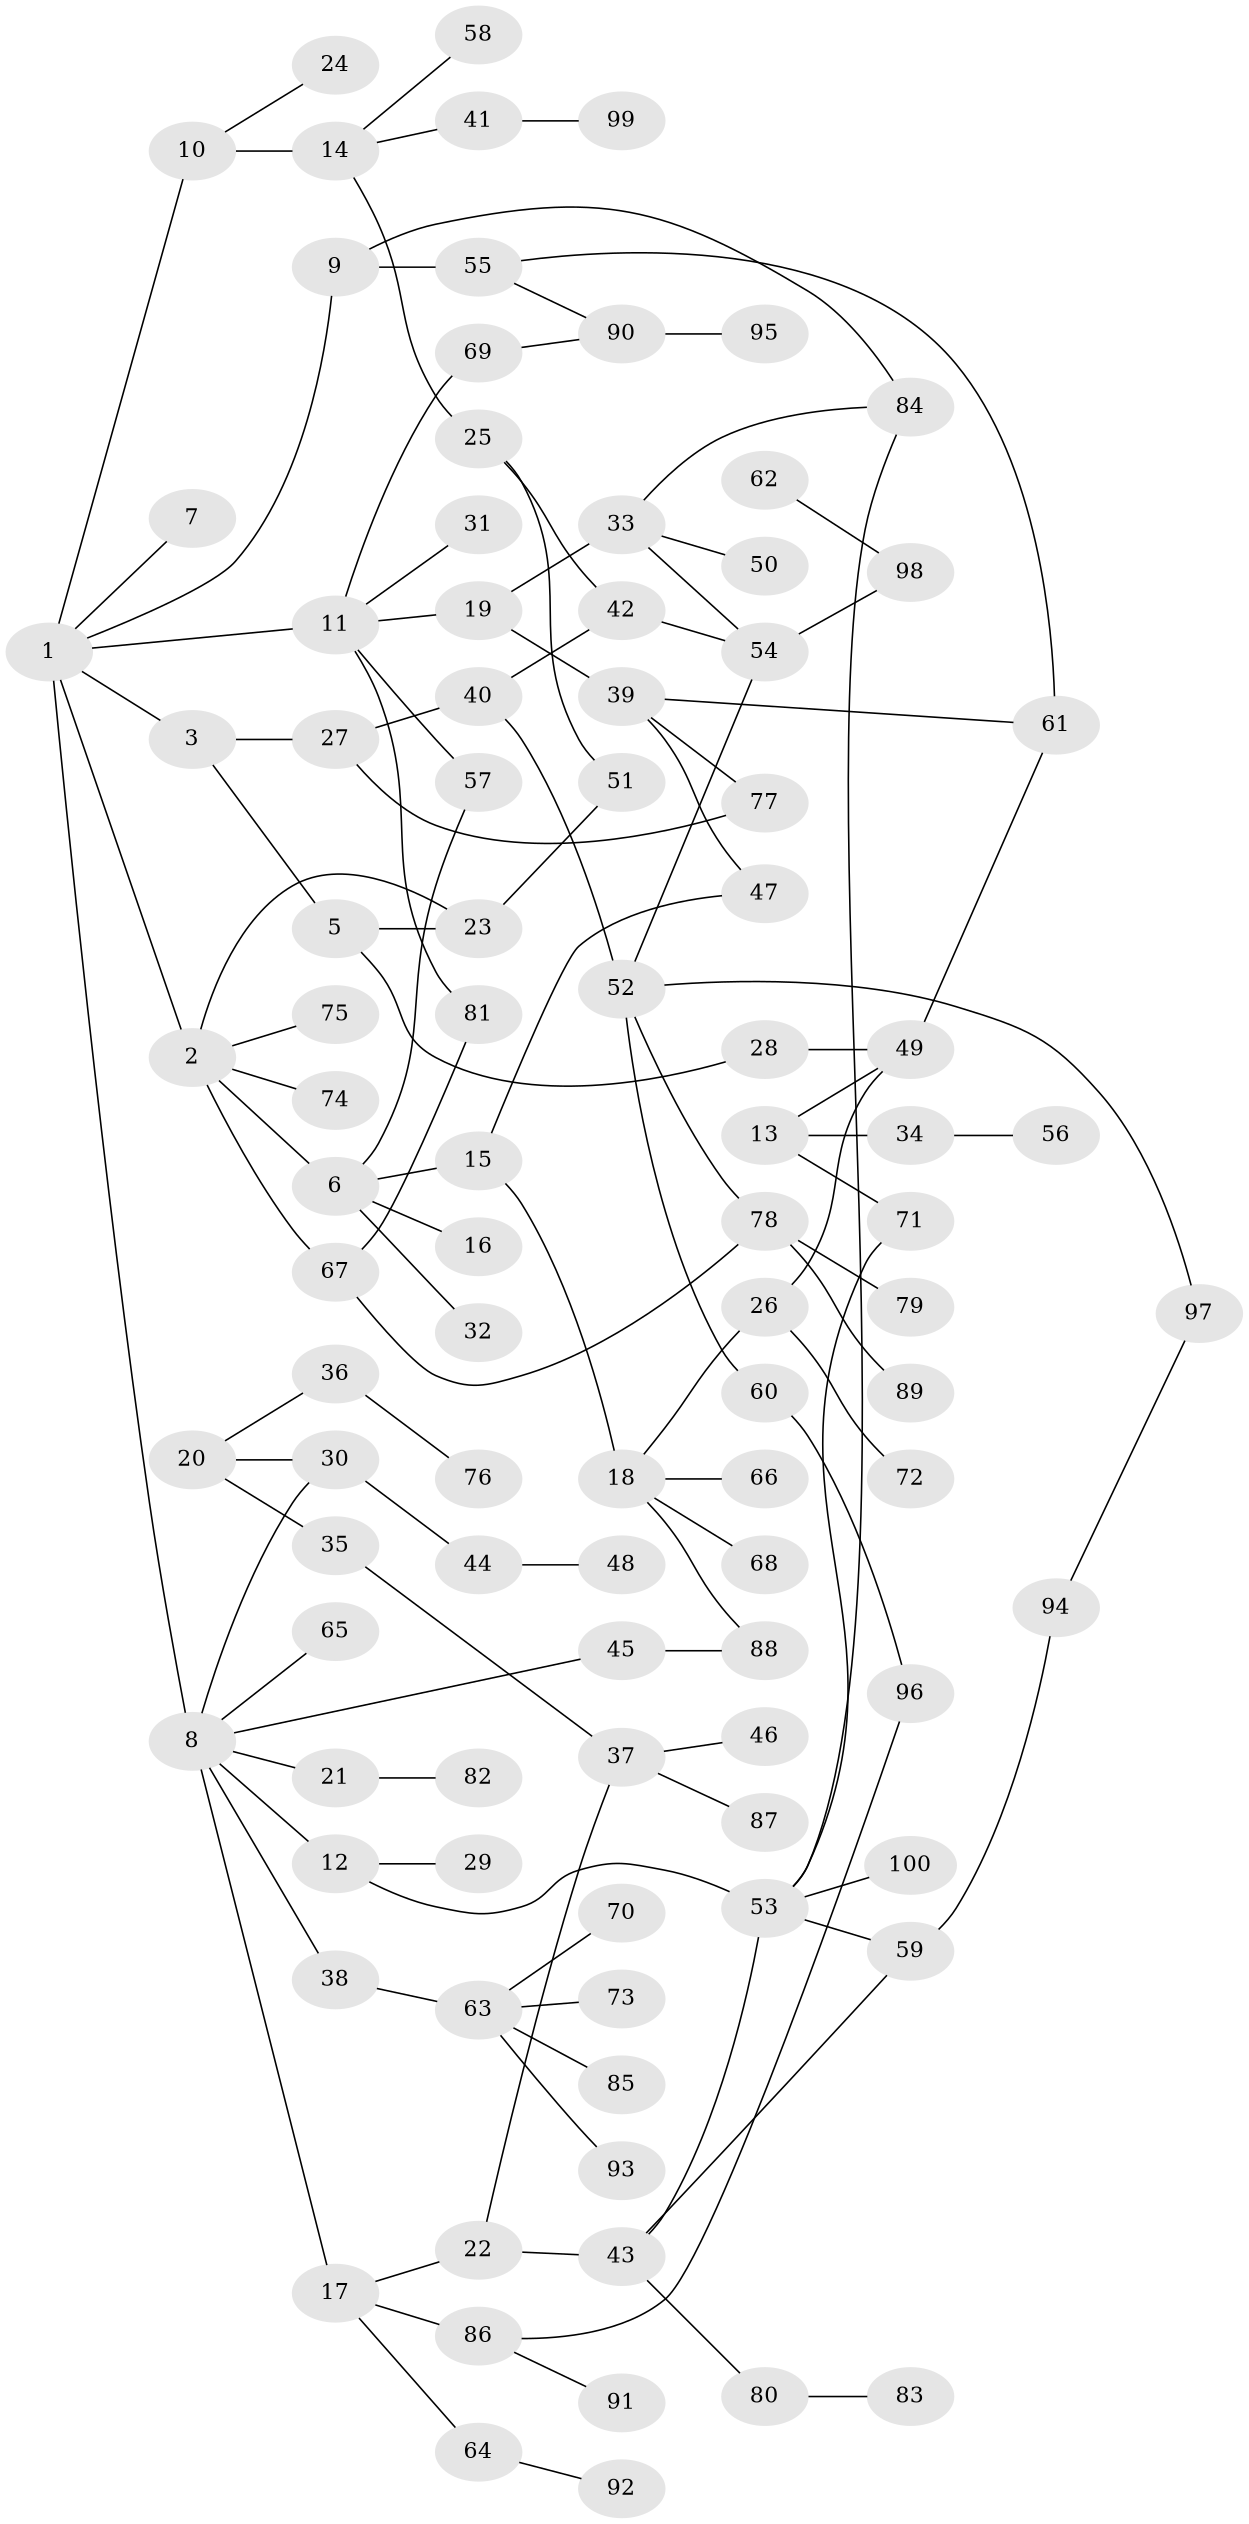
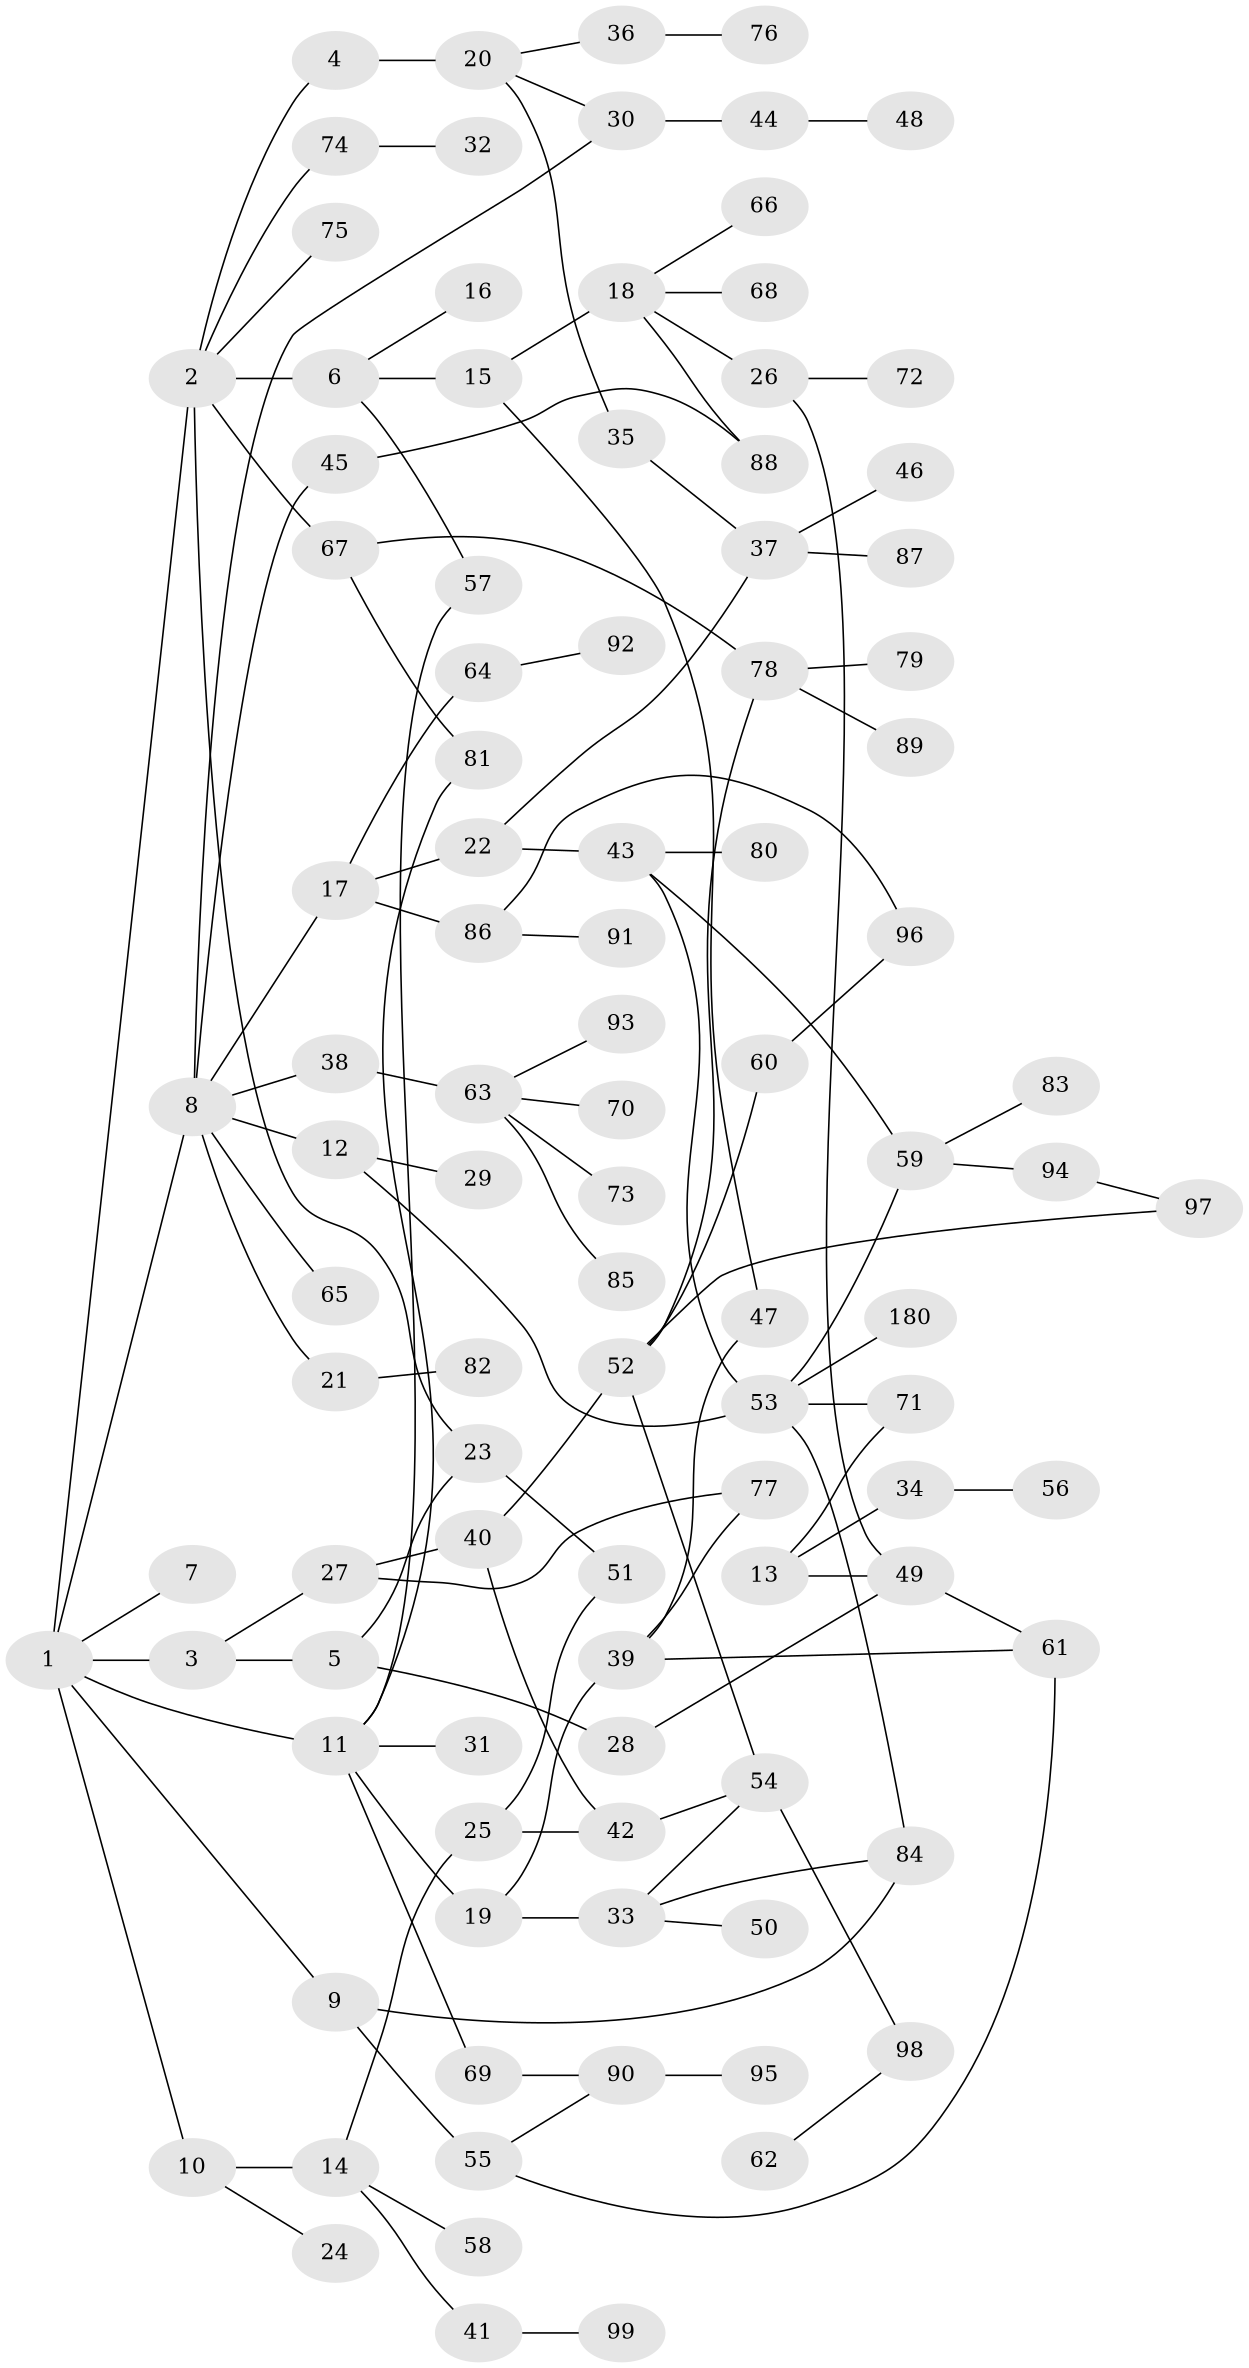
node "4": added
edge "6" -- "32": now "74" -- "32"
node "100": label "100" -> "180"
edge "80" -- "83": now "59" -- "83"
